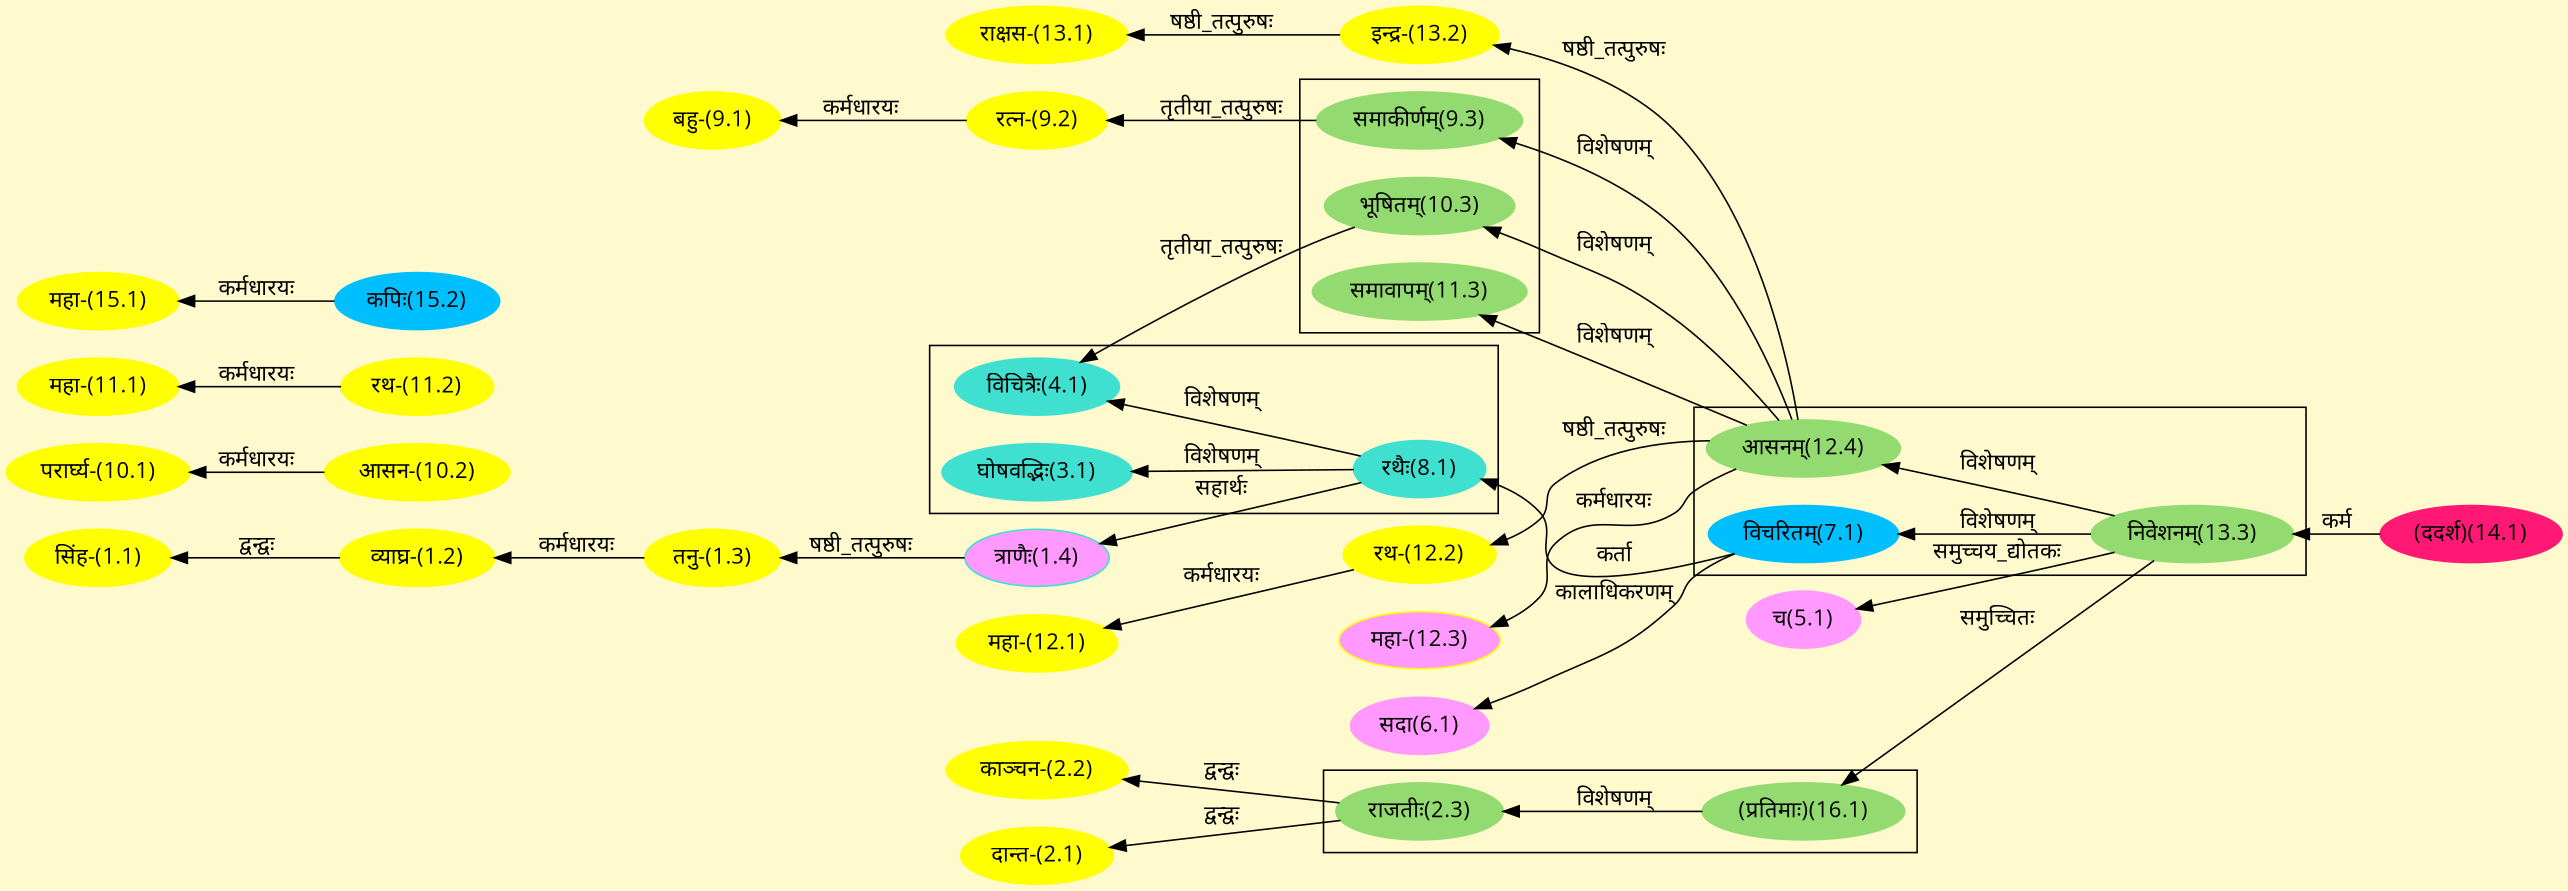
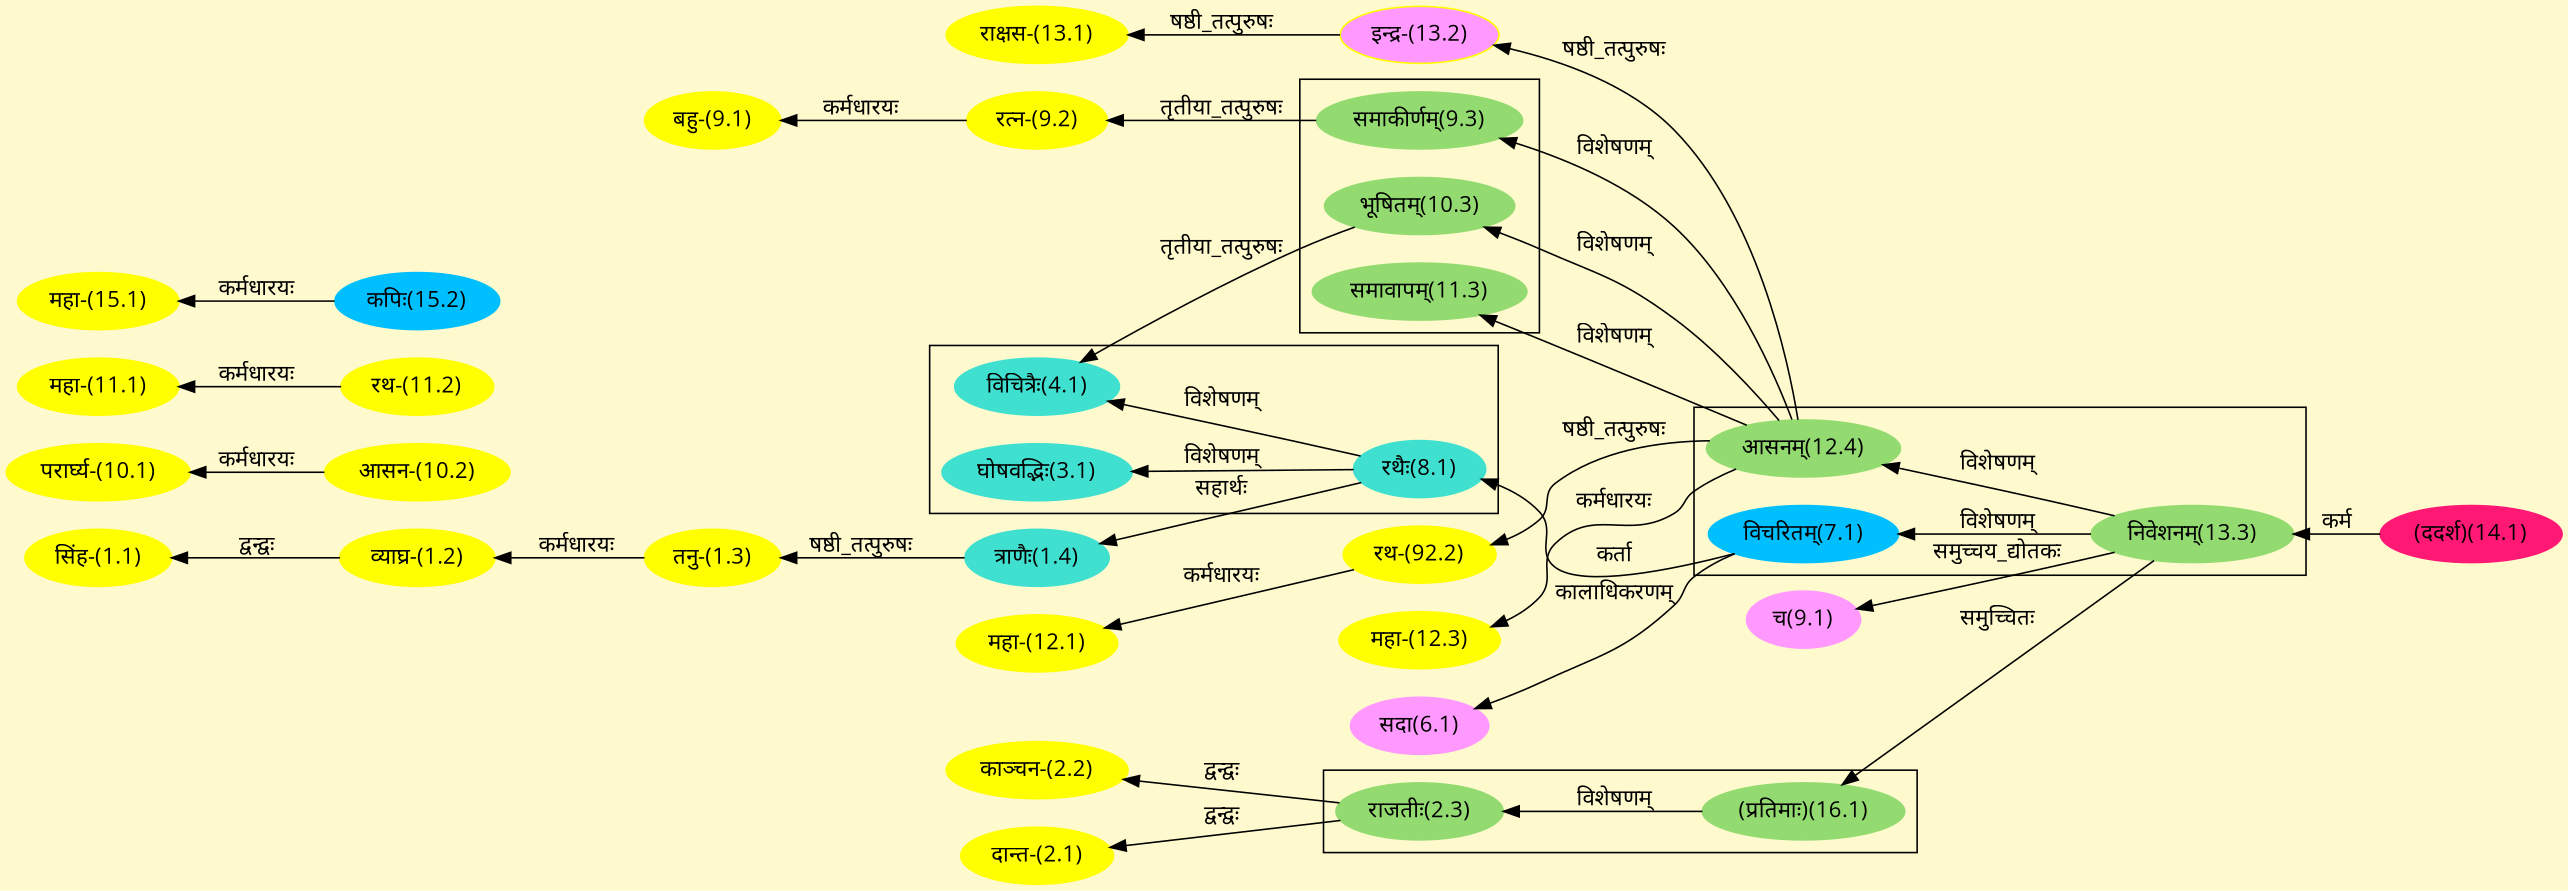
node "इन्द्र-(13.2)": fillcolor #ffff00 -> #ff99ff
node "रथ-(12.2)": label "रथ-(12.2)" -> "रथ-(92.2)"
node "त्राणैः(1.4)": fillcolor #ff99ff -> #40e0d0
node "च(5.1)": label "च(5.1)" -> "च(9.1)"
node "महा-(12.3)": fillcolor #ff99ff -> #ffff00
